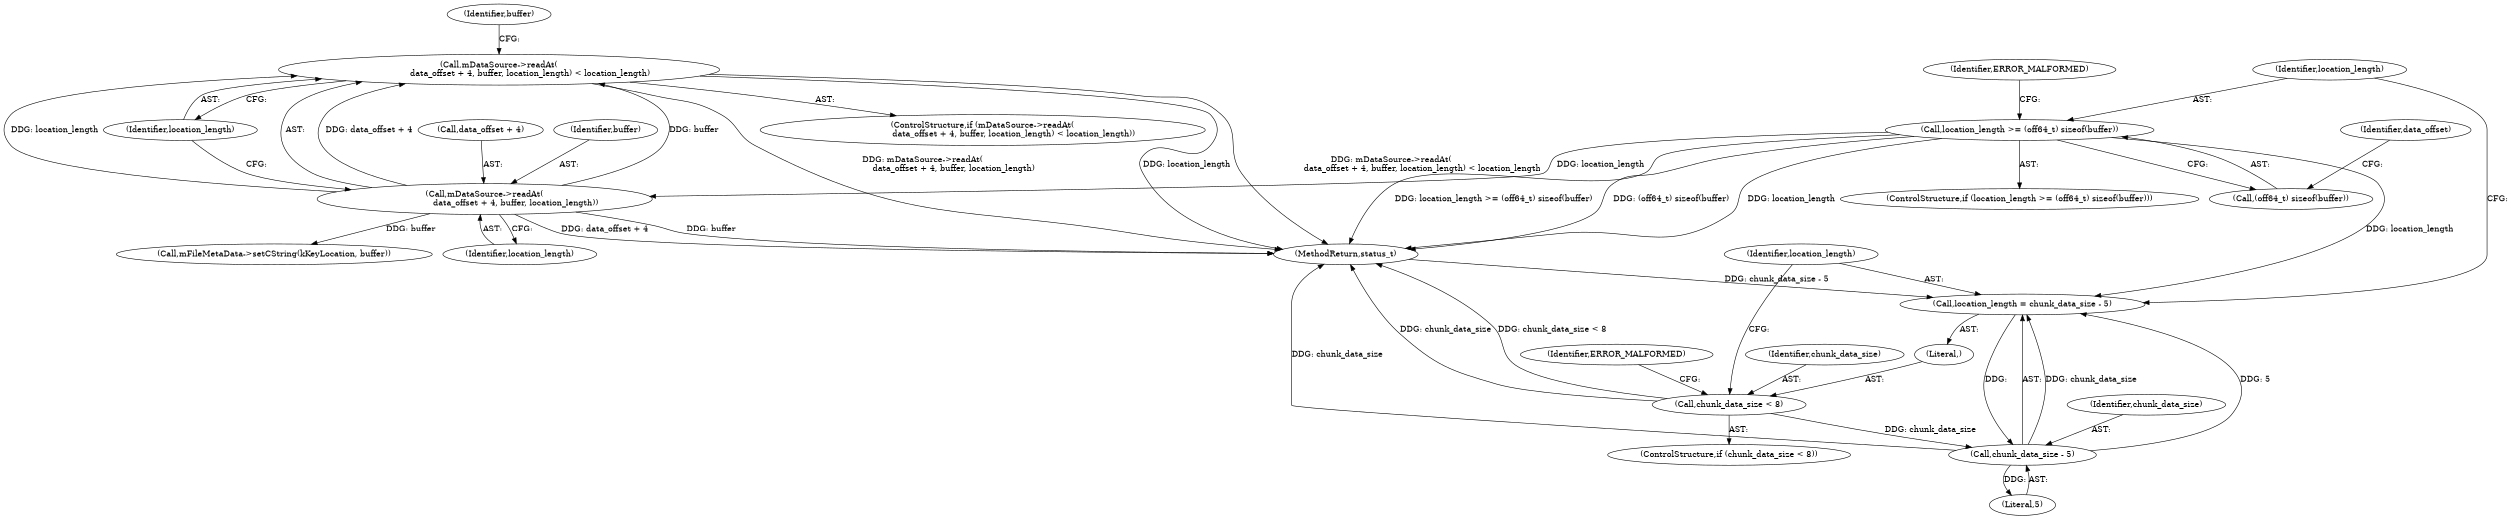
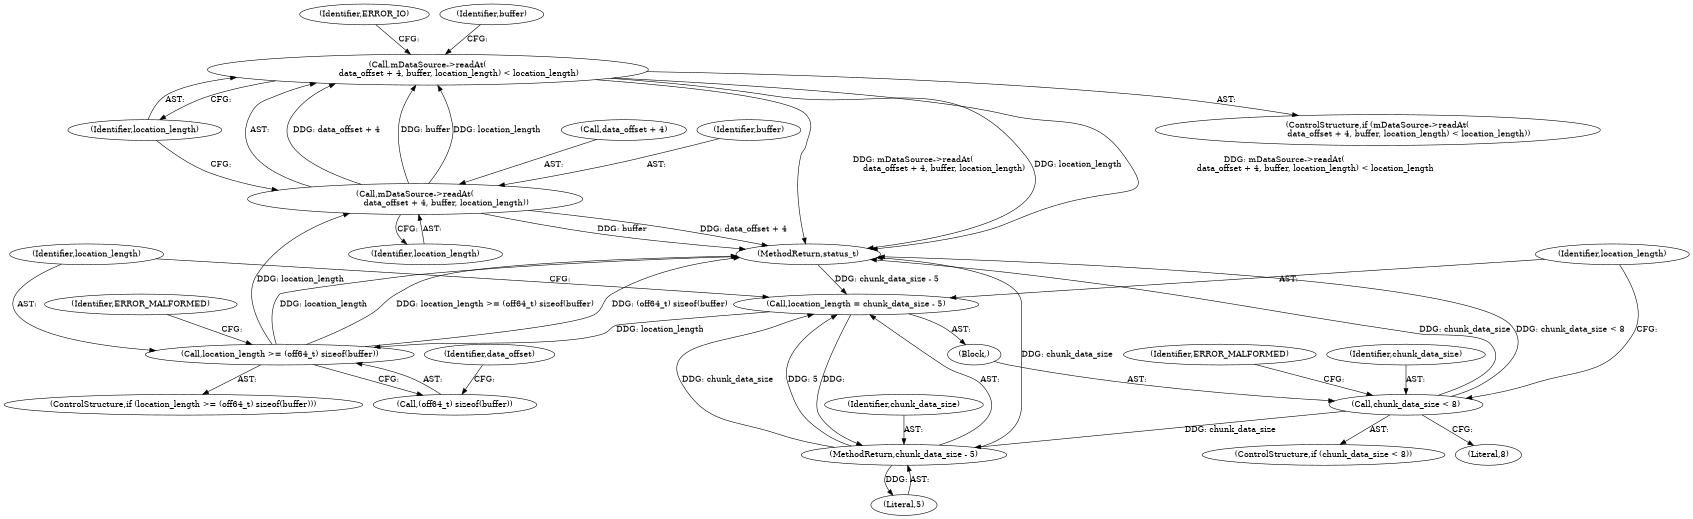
node "(Identifier,ERROR_IO)": added
edge "(Call,location_length >= (off64_t) sizeof(buffer))" -> "(Call,location_length = chunk_data_size - 5)": reversed
node "(Call,mFileMetaData->setCString(kKeyLocation, buffer))": removed
node "(Literal,)": label "(Literal,)" -> "(Block,)"
node "(Literal,8)": added
node "(Call,chunk_data_size - 5)": label "(Call,chunk_data_size - 5)" -> "(MethodReturn,chunk_data_size - 5)"
